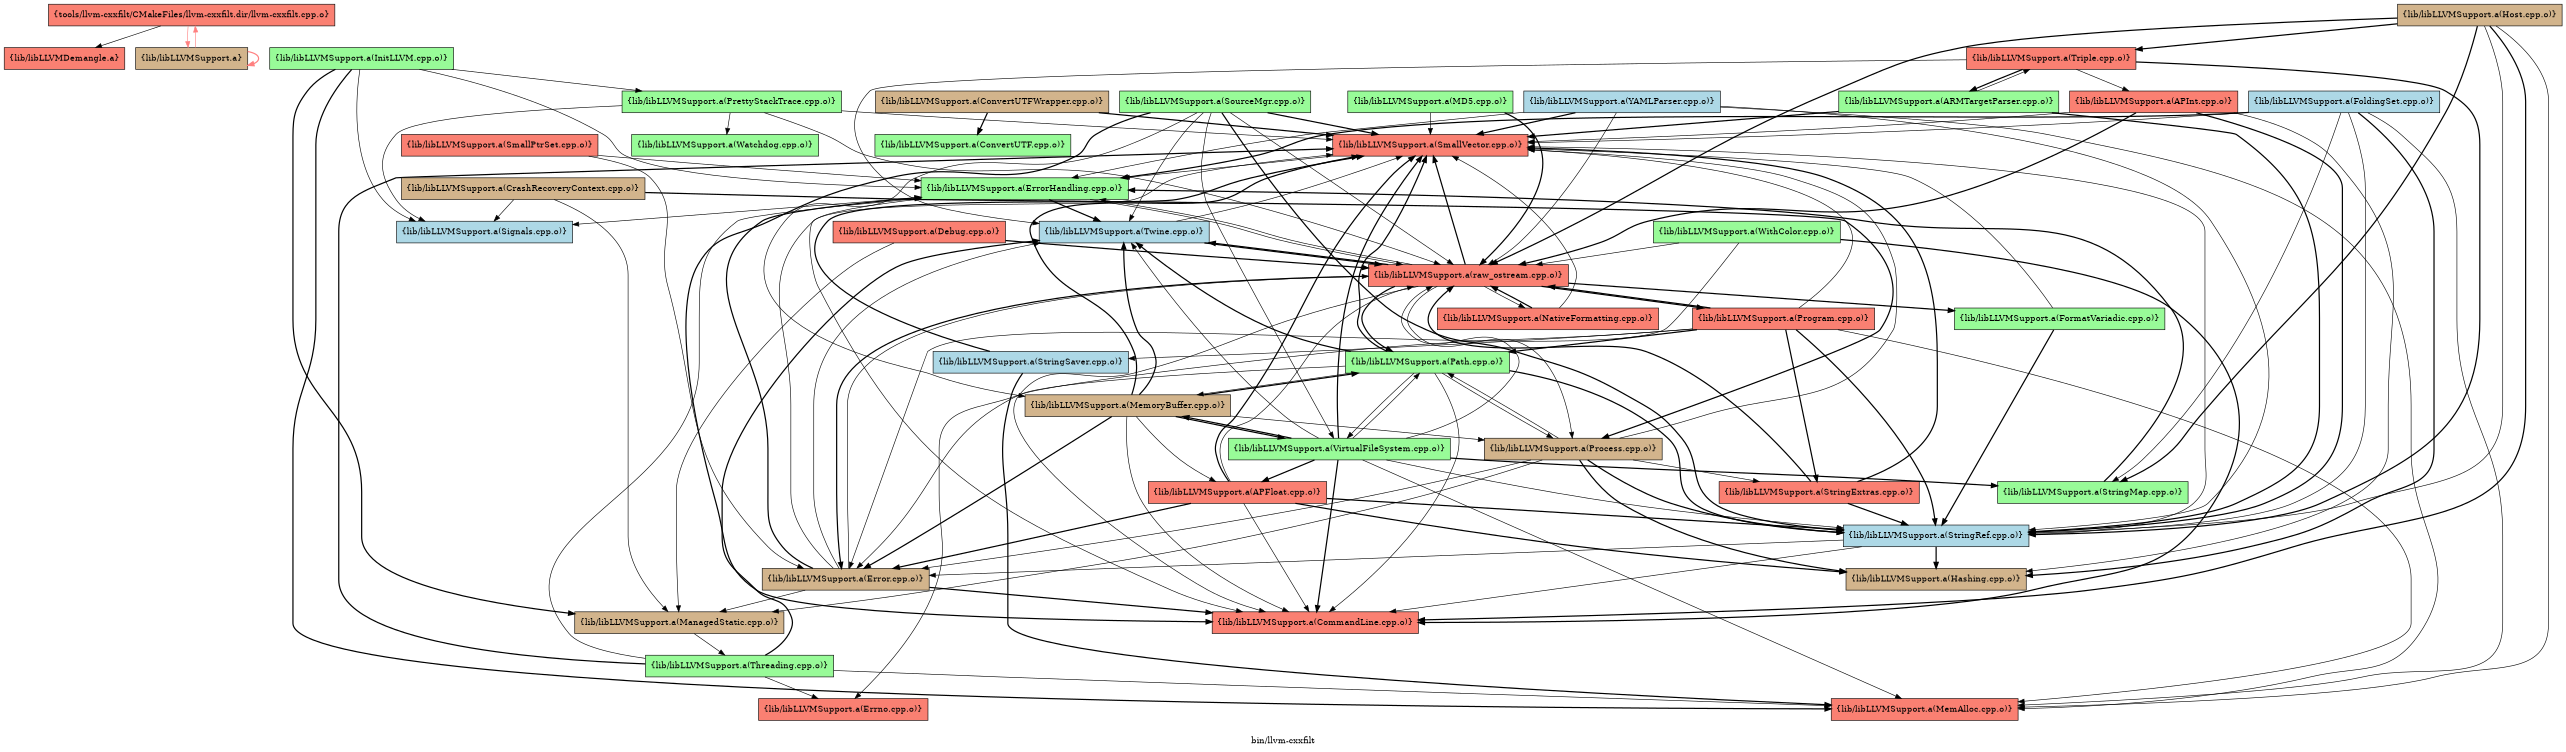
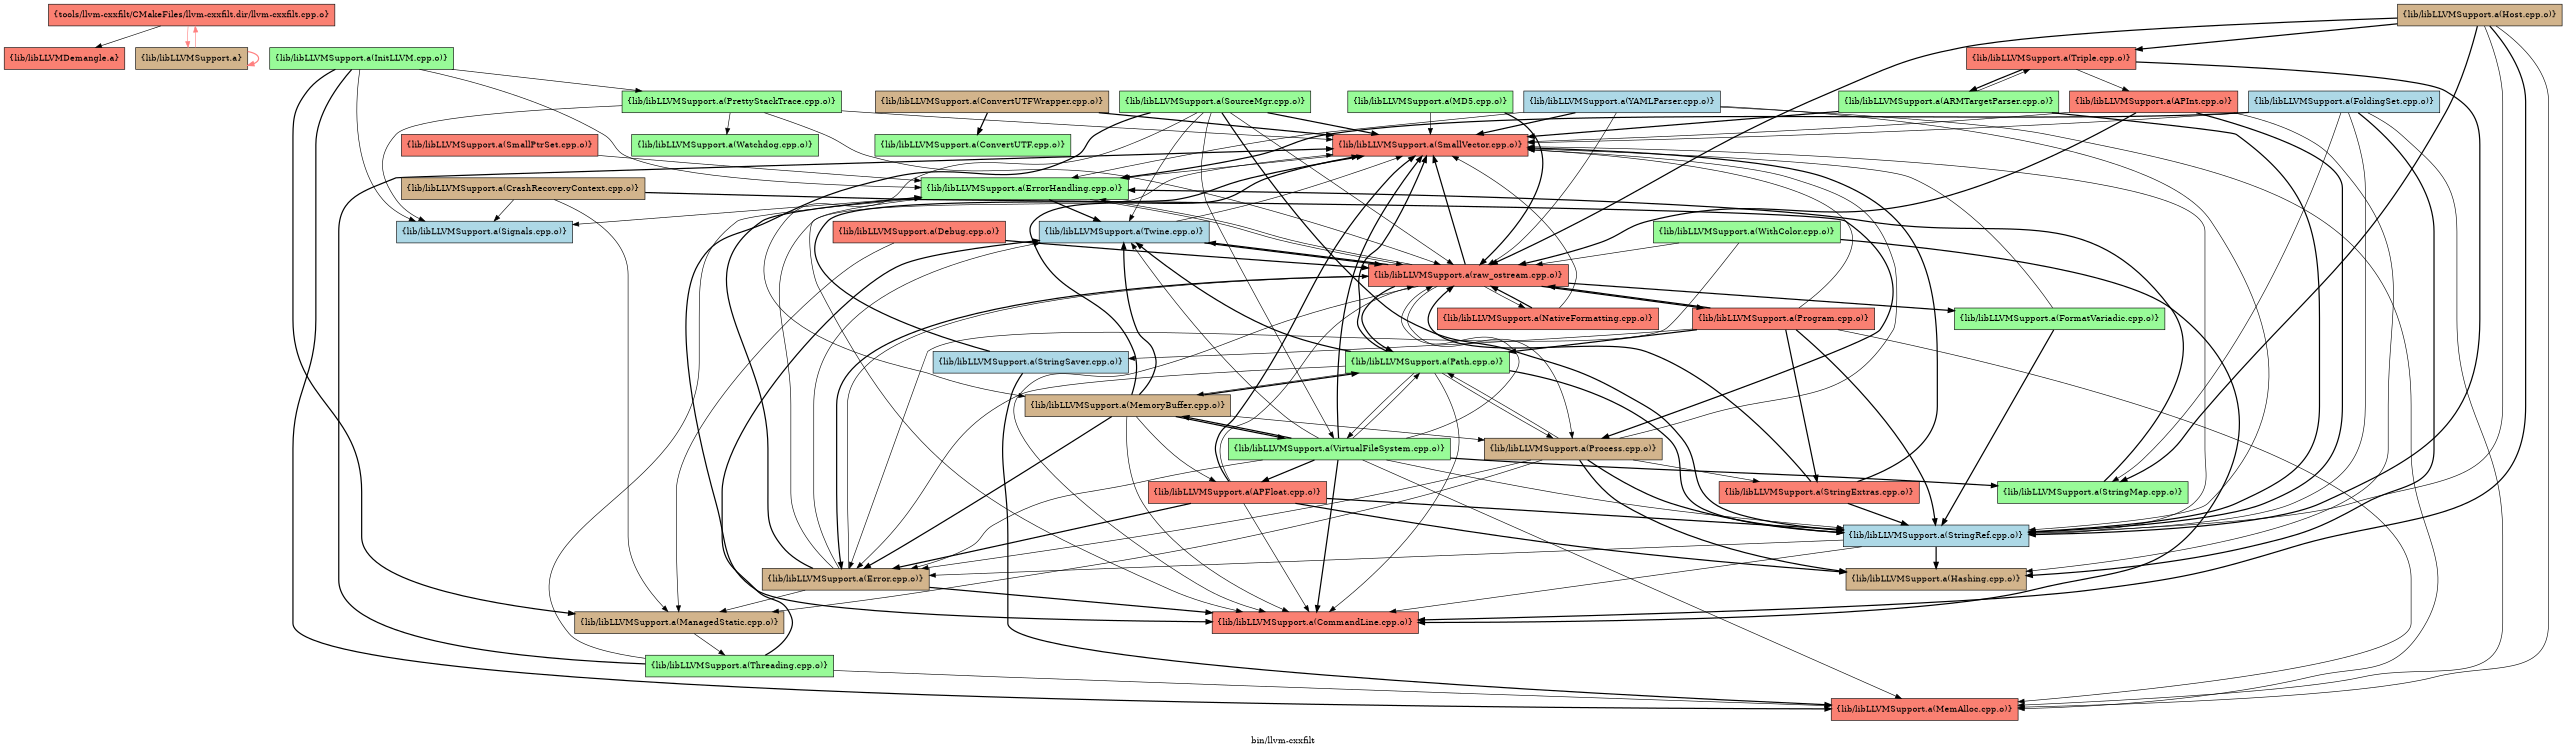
edge "{lib/libLLVMSupport.a(Triple.cpp.o)}" -> "{lib/libLLVMSupport.a(Twine.cpp.o)}": removed
edge "{lib/libLLVMSupport.a(SmallPtrSet.cpp.o)}" -> "{lib/libLLVMSupport.a(Error.cpp.o)}": now "{lib/libLLVMSupport.a(VirtualFileSystem.cpp.o)}" -> "{lib/libLLVMSupport.a(Error.cpp.o)}"
node "{lib/libLLVMSupport.a(Errno.cpp.o)}": removed
